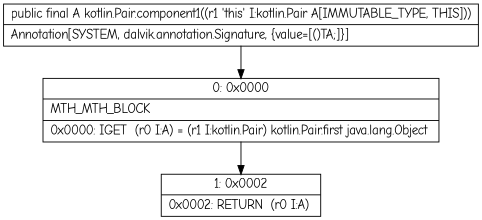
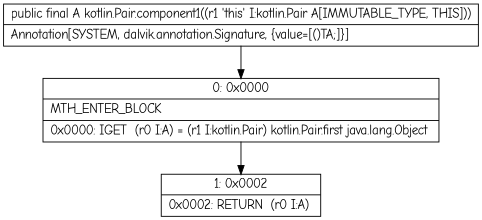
node "0: 0x0000": text "MTH_MTH_BLOCK" -> "MTH_ENTER_BLOCK"
